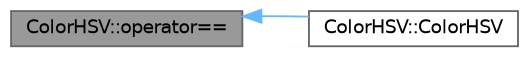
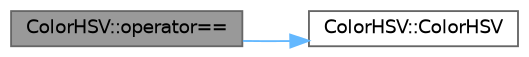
edge "ColorHSV::ColorHSV" -> "ColorHSV::operator==": reversed
